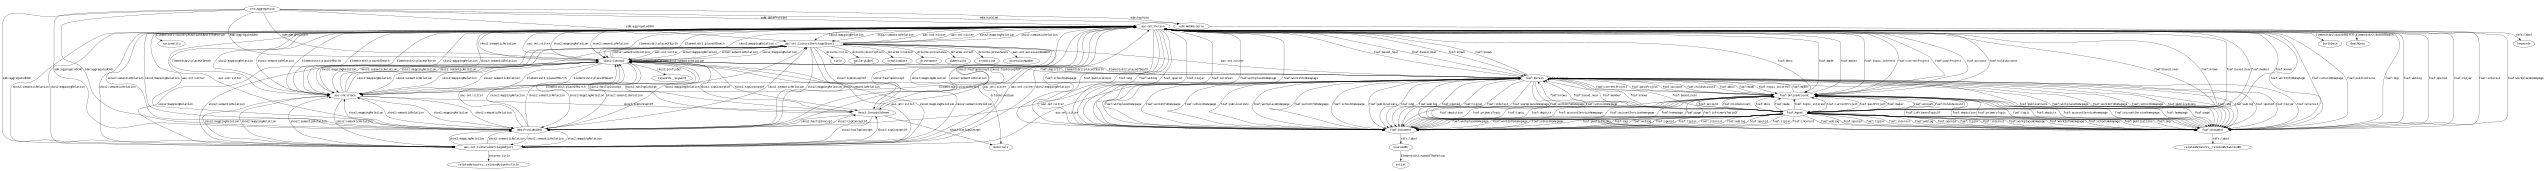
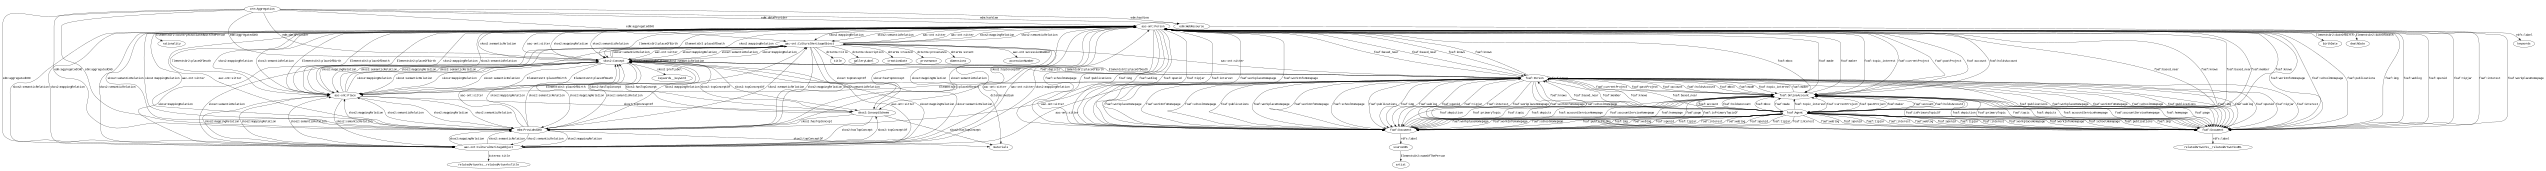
node "creditLine": removed
edge "skos2:ConceptScheme" -> "aac-ont:Person": removed, label "skos2:hasTopConcept"
edge "edm:ProvidedCHO" -> "skos2:ConceptScheme": now "edm:ProvidedCHO" -> "materials"
